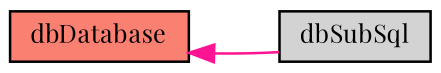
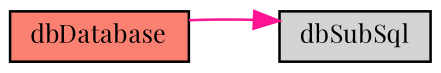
edge "dbSubSql" -> "dbDatabase": reversed
